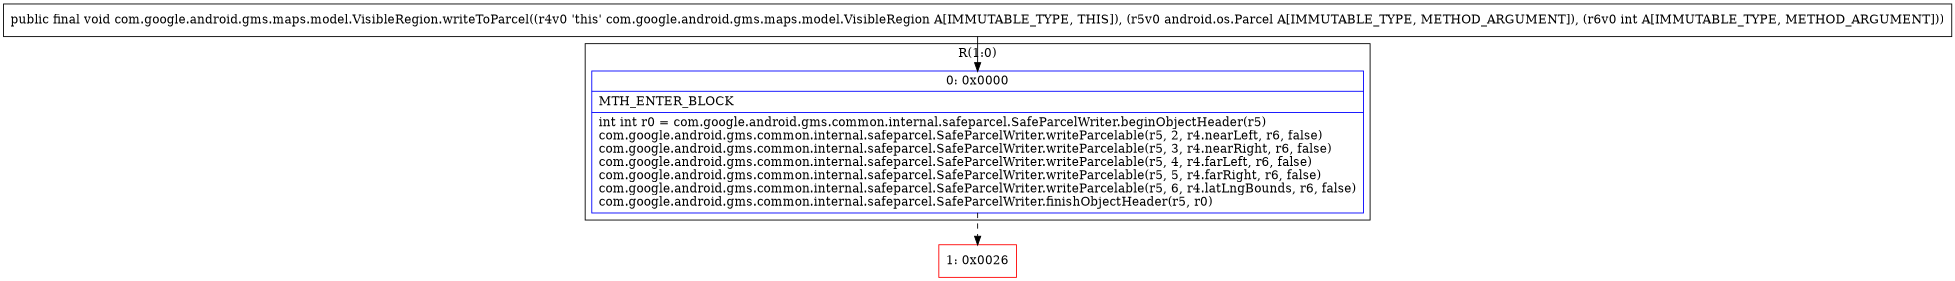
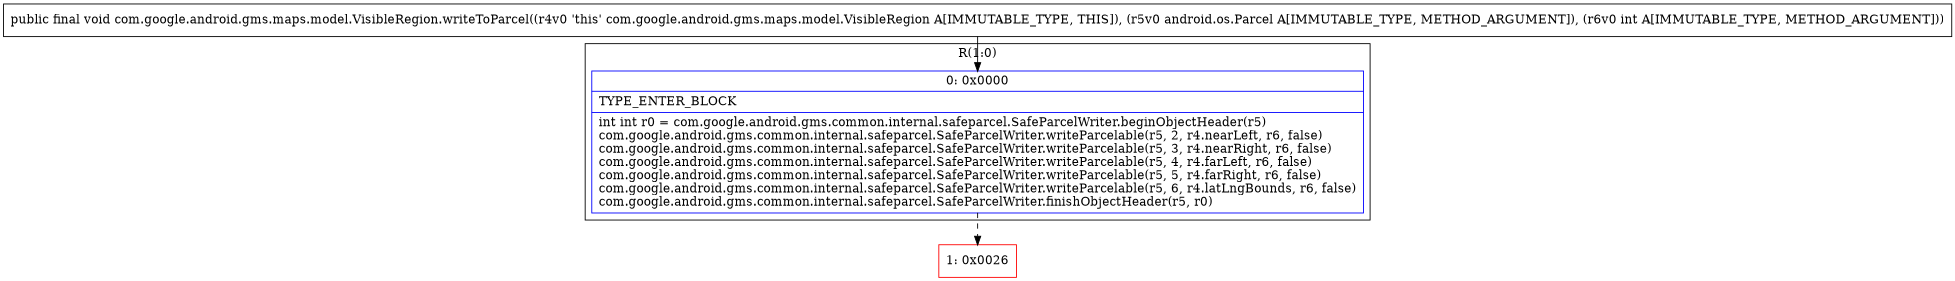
node "0: 0x0000": text "MTH_ENTER_BLOCK" -> "TYPE_ENTER_BLOCK"
